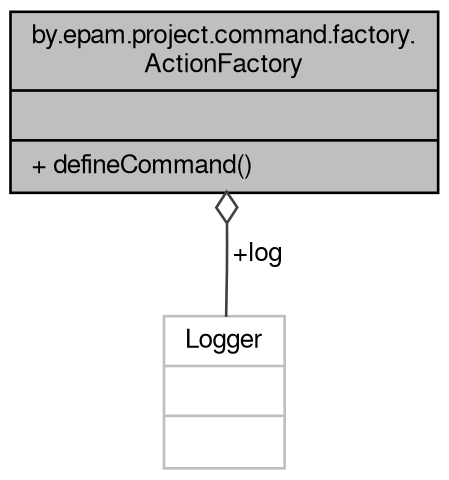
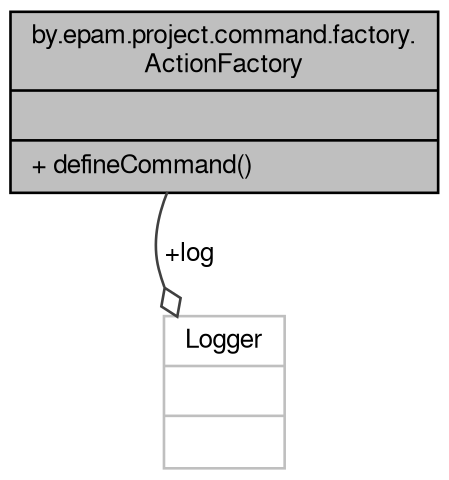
edge "Logger" -> "by.epam.project.command.factory.": reversed
